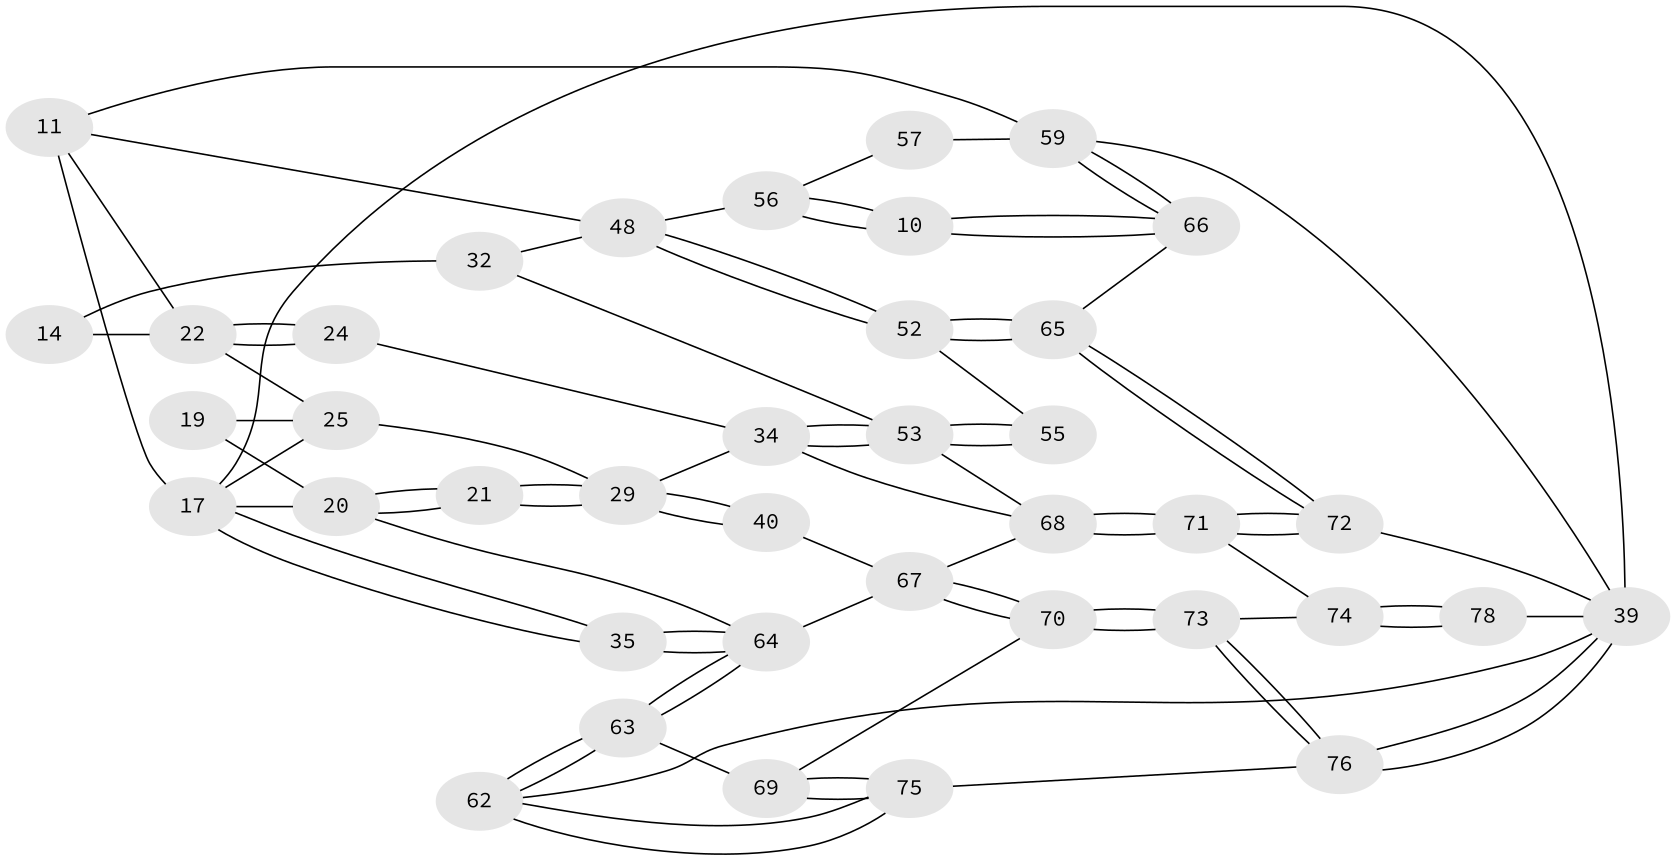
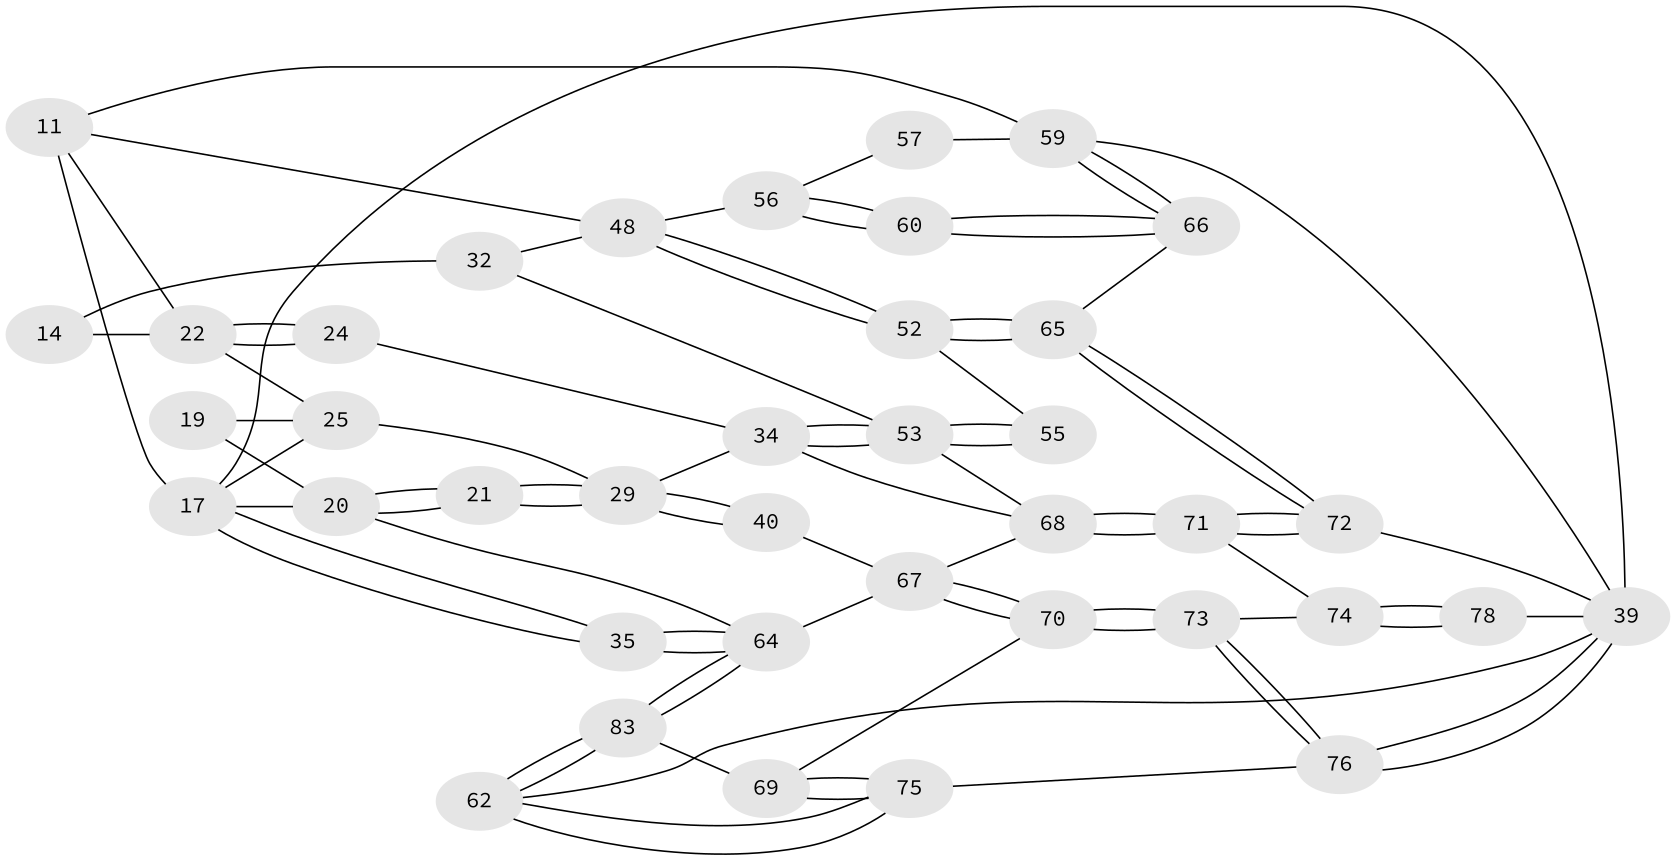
node "10": label "10" -> "60"
node "63": label "63" -> "83"
